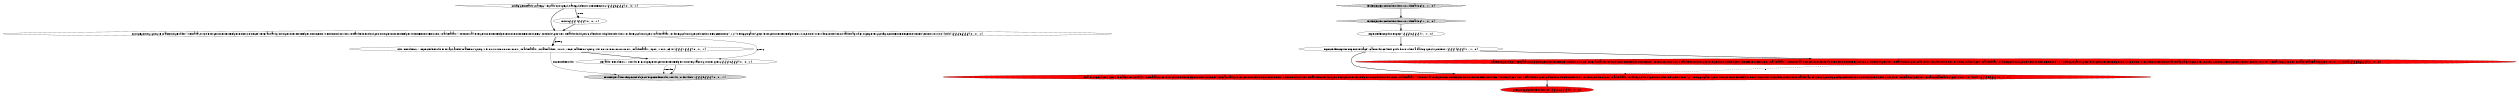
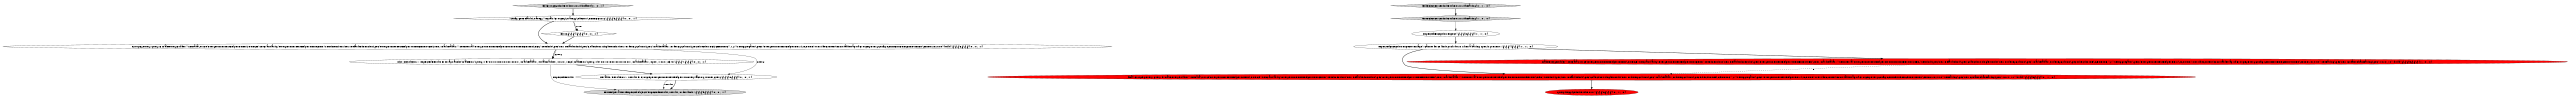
node "testGroupByLimitPushDownWithOffset['0', '0', '1']": added
node "return@@@4@@@['0', '0', '1']": shape ellipse -> diamond
edge "testRejectForceLimitPushDownWithHaving['1', '0', '0']" -> "expectedException.expect()@@@3@@@['1', '1', '0']": style bold -> solid
